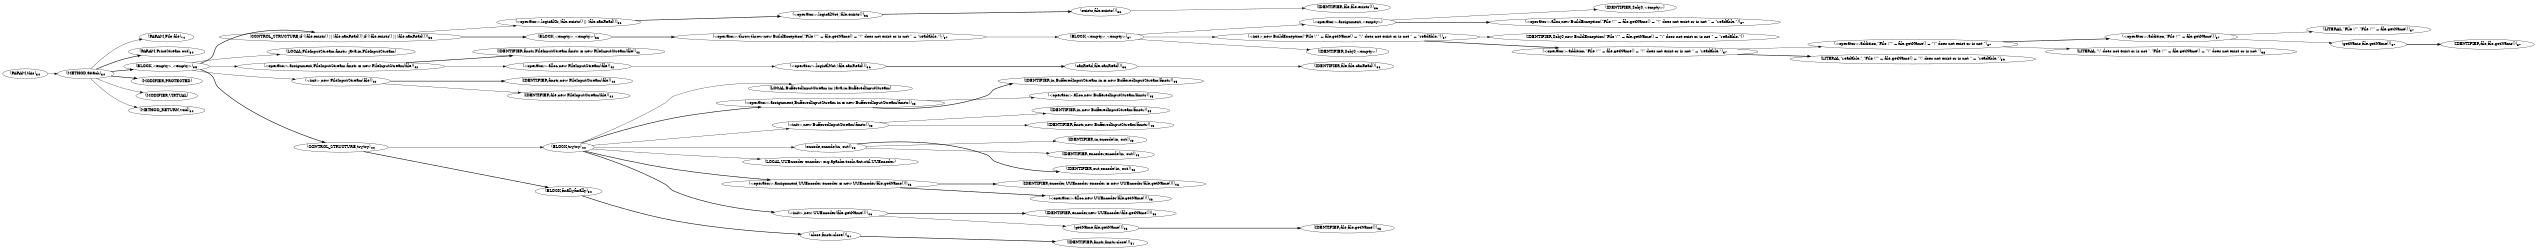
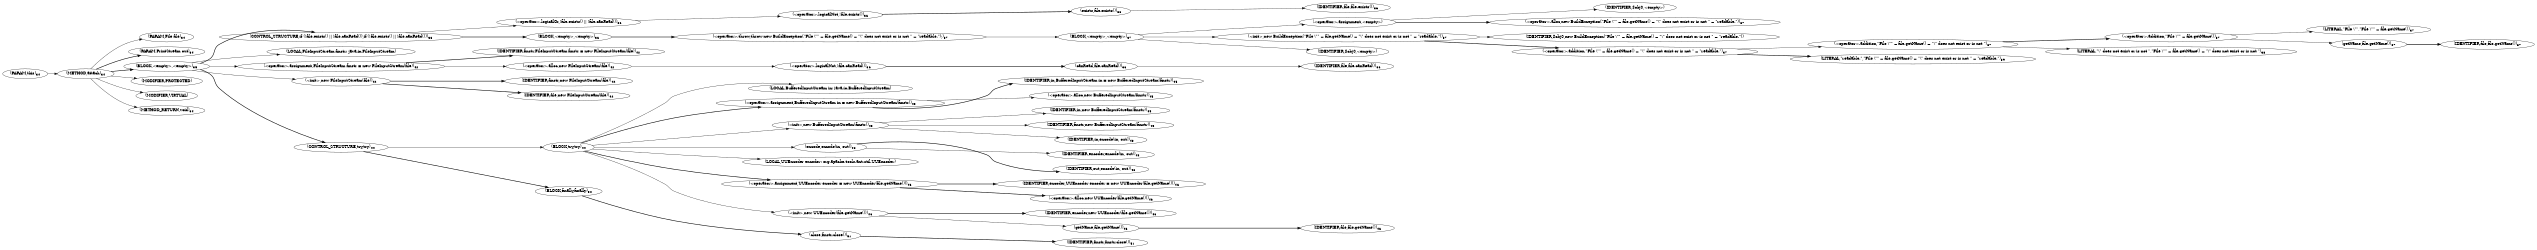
edge "(<operator>.logicalOr,!file.exists() || !file.canRead())" -> "(<operator>.logicalNot,!file.exists())": style bold -> solid
node "(PARAM,File file)": text "74" -> "34"
edge "(METHOD,attach)" -> "(MODIFIER,PROTECTED)": style bold -> solid
edge "(<init>,new FileInputStream(file))" -> "(IDENTIFIER,file,new FileInputStream(file))": style solid -> bold
edge "(encode,encode(in, out))" -> "(IDENTIFIER,in,encode(in, out))": now "(<init>,new BufferedInputStream(finstr))" -> "(IDENTIFIER,in,encode(in, out))"
edge "(BLOCK,try,try)" -> "(<init>,new UUEncoder(file.getName()))": style bold -> solid
